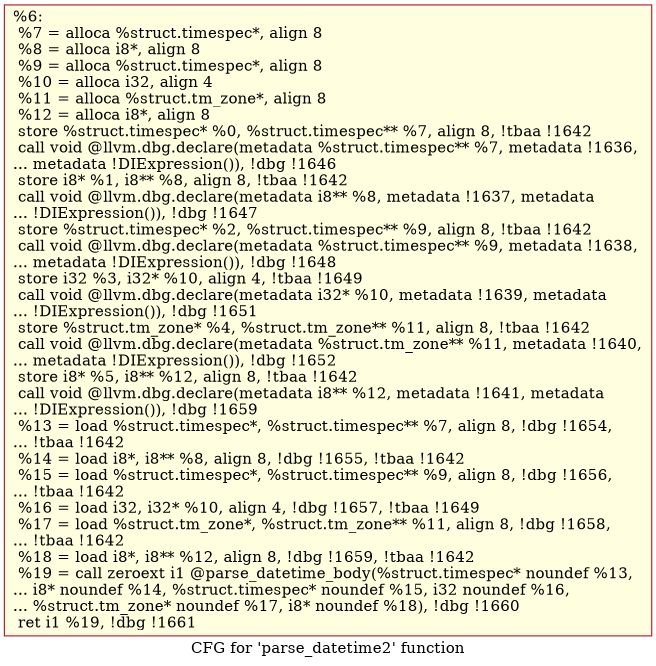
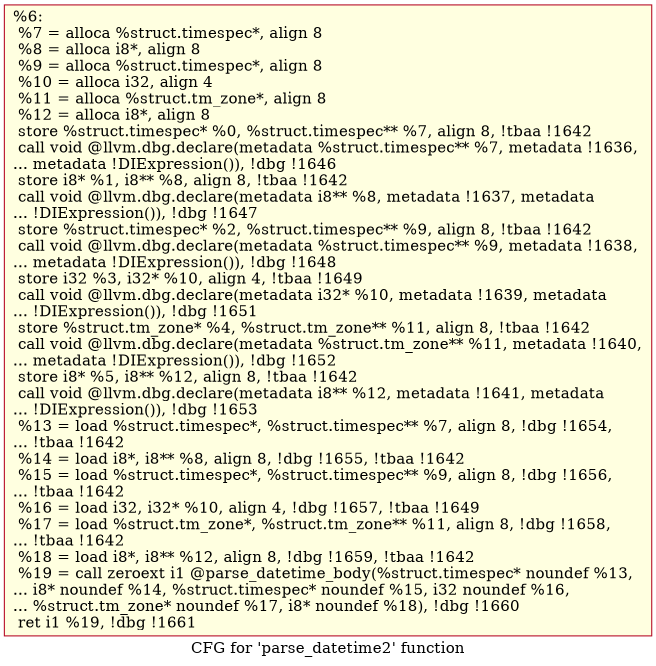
node "%6:": text "... !DIExpression()), !dbg !1659" -> "... !DIExpression()), !dbg !1653"
